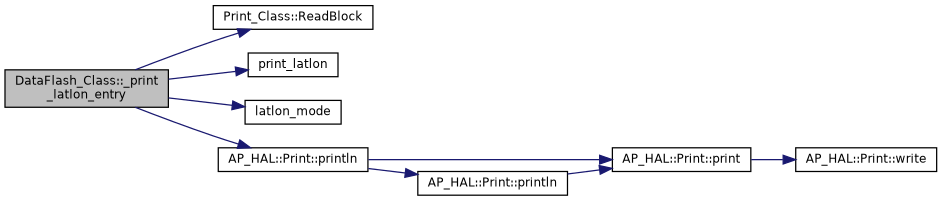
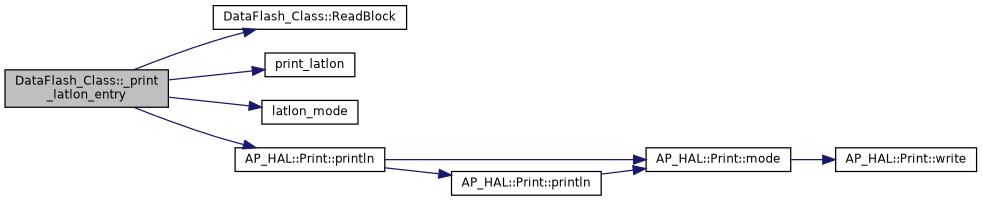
node "Print_Class::ReadBlock": label "Print_Class::ReadBlock" -> "DataFlash_Class::ReadBlock"
node "AP_HAL::Print::print": label "AP_HAL::Print::print" -> "AP_HAL::Print::mode"
